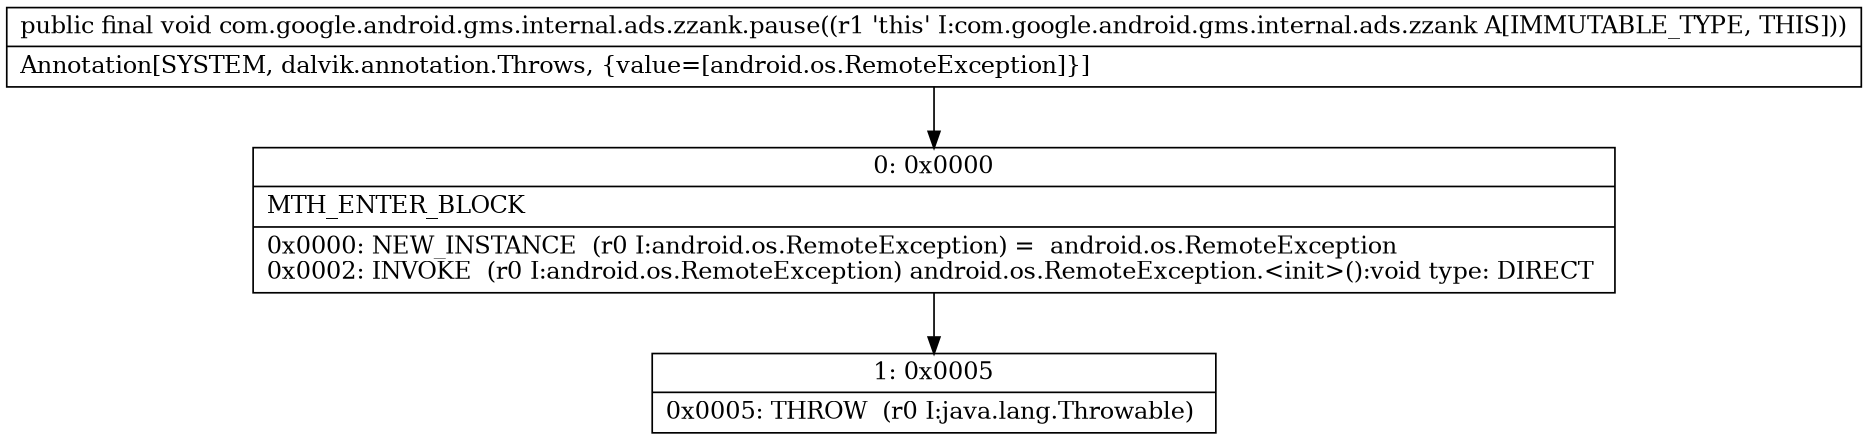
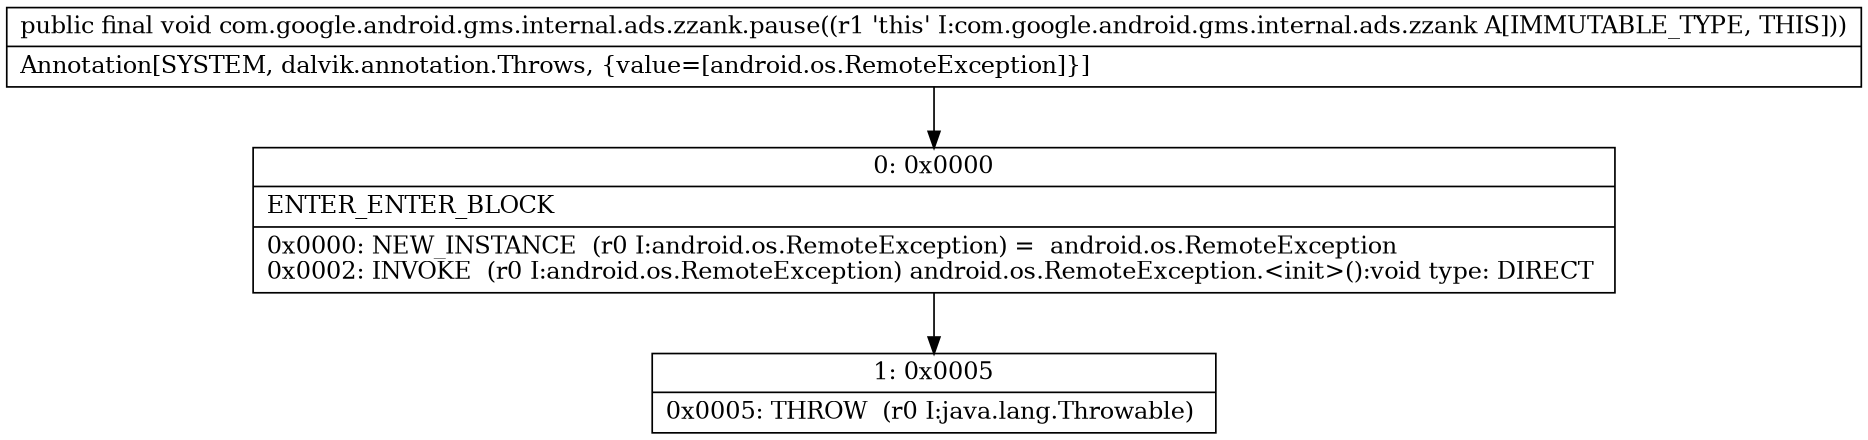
node "0: 0x0000": text "MTH_ENTER_BLOCK" -> "ENTER_ENTER_BLOCK"
